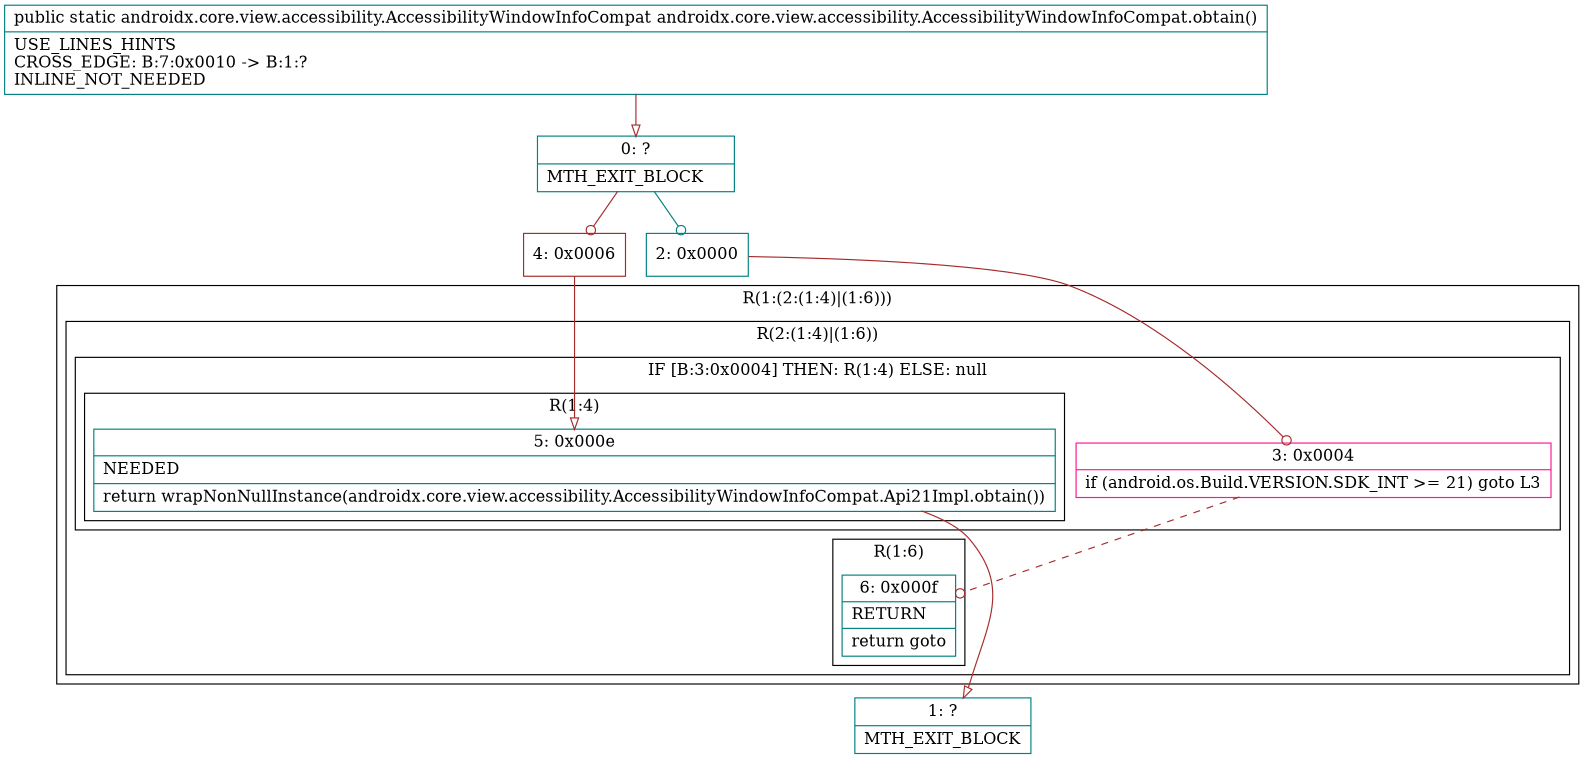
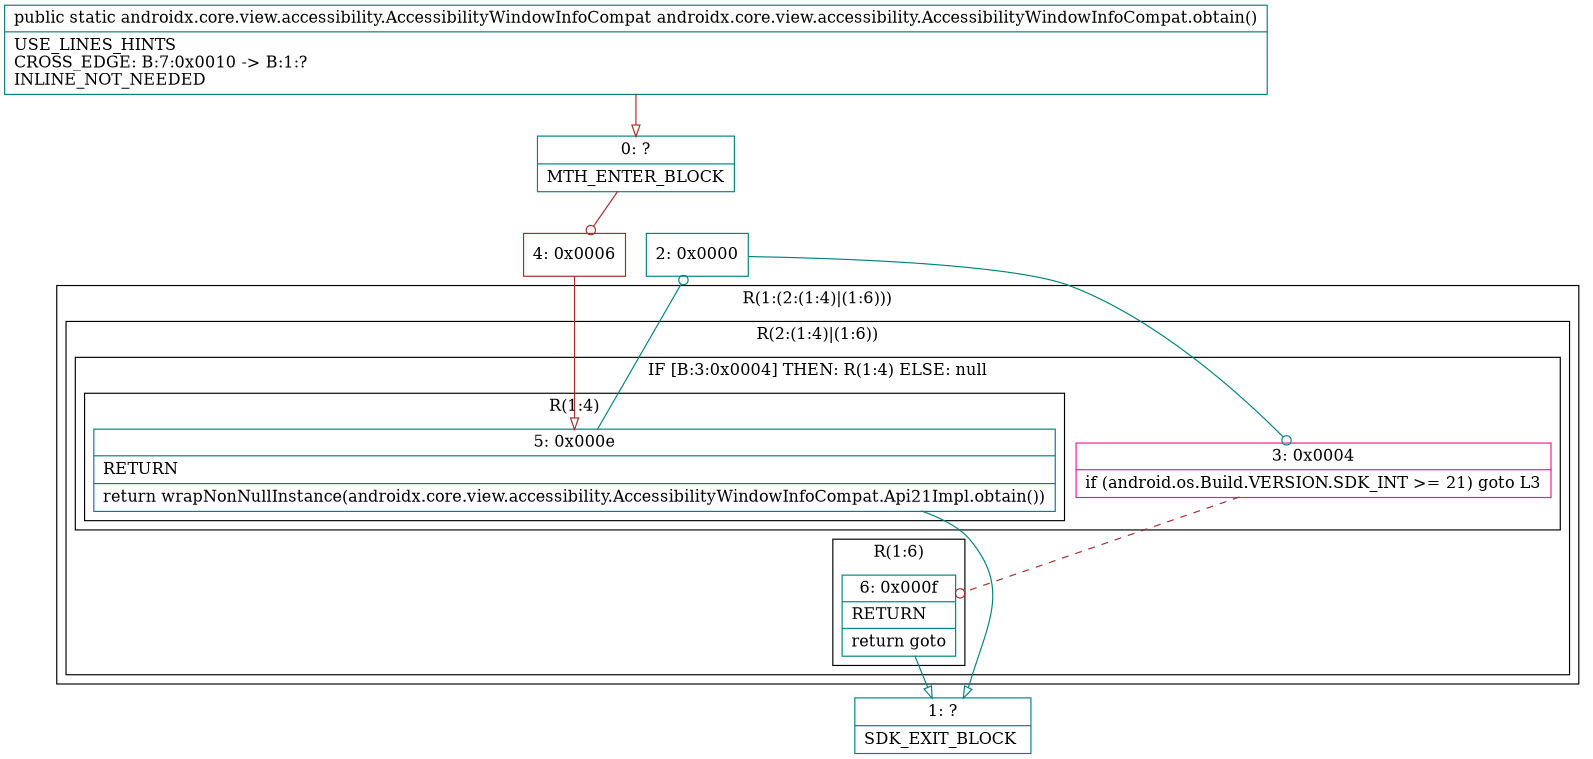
node "0: ?": text "MTH_EXIT_BLOCK" -> "MTH_ENTER_BLOCK"
edge "0: ?" -> "2: 0x0000": now "5: 0x000e" -> "2: 0x0000"
edge "2: 0x0000" -> "3: 0x0004": color brown -> teal
node "5: 0x000e": text "NEEDED" -> "RETURN"
edge "5: 0x000e" -> "1: ?": color brown -> teal
edge "6: 0x000f" -> "1: ?": added
node "1: ?": text "MTH_EXIT_BLOCK" -> "SDK_EXIT_BLOCK"
